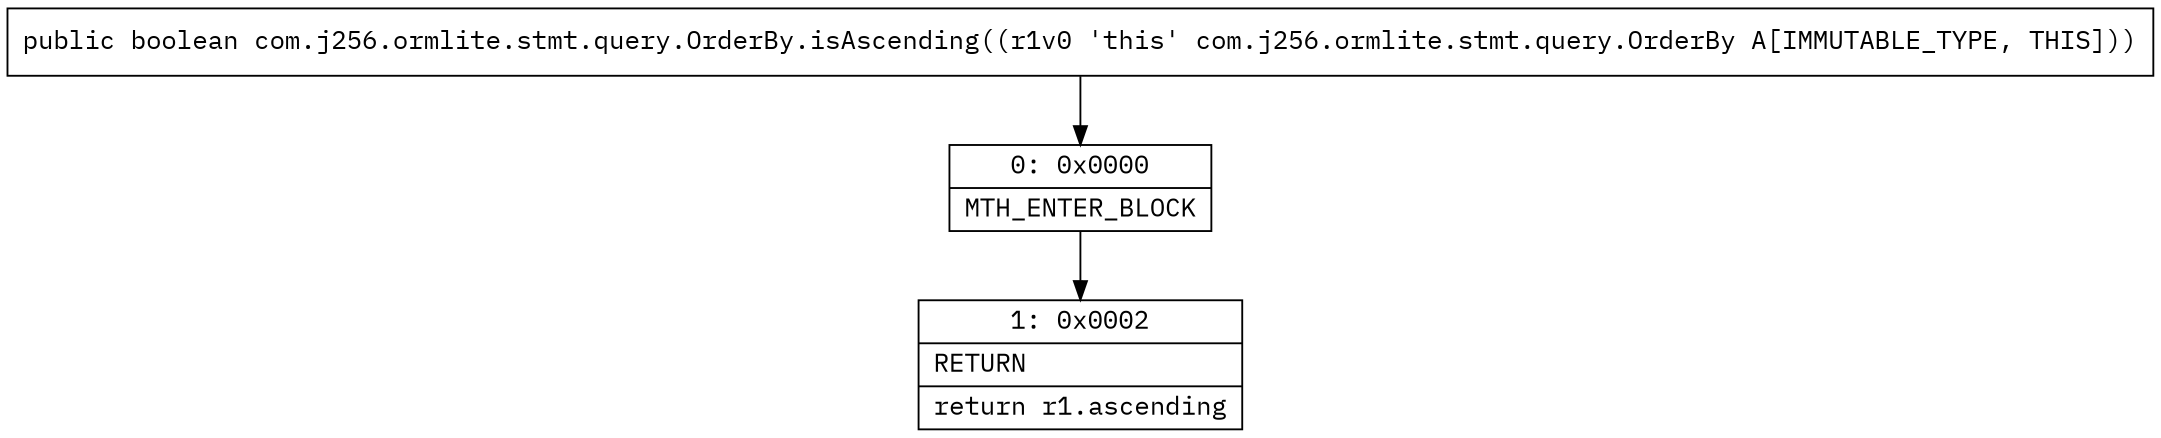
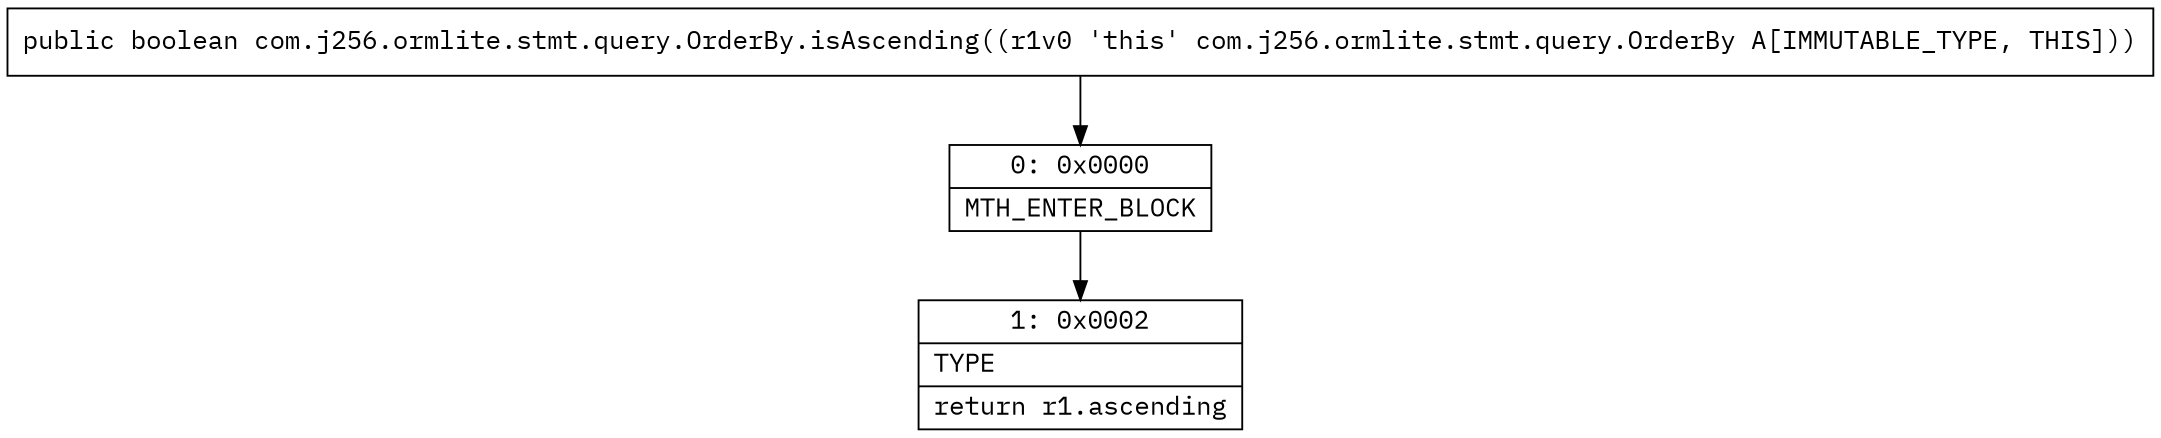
node "1: 0x0002": text "RETURN" -> "TYPE"
